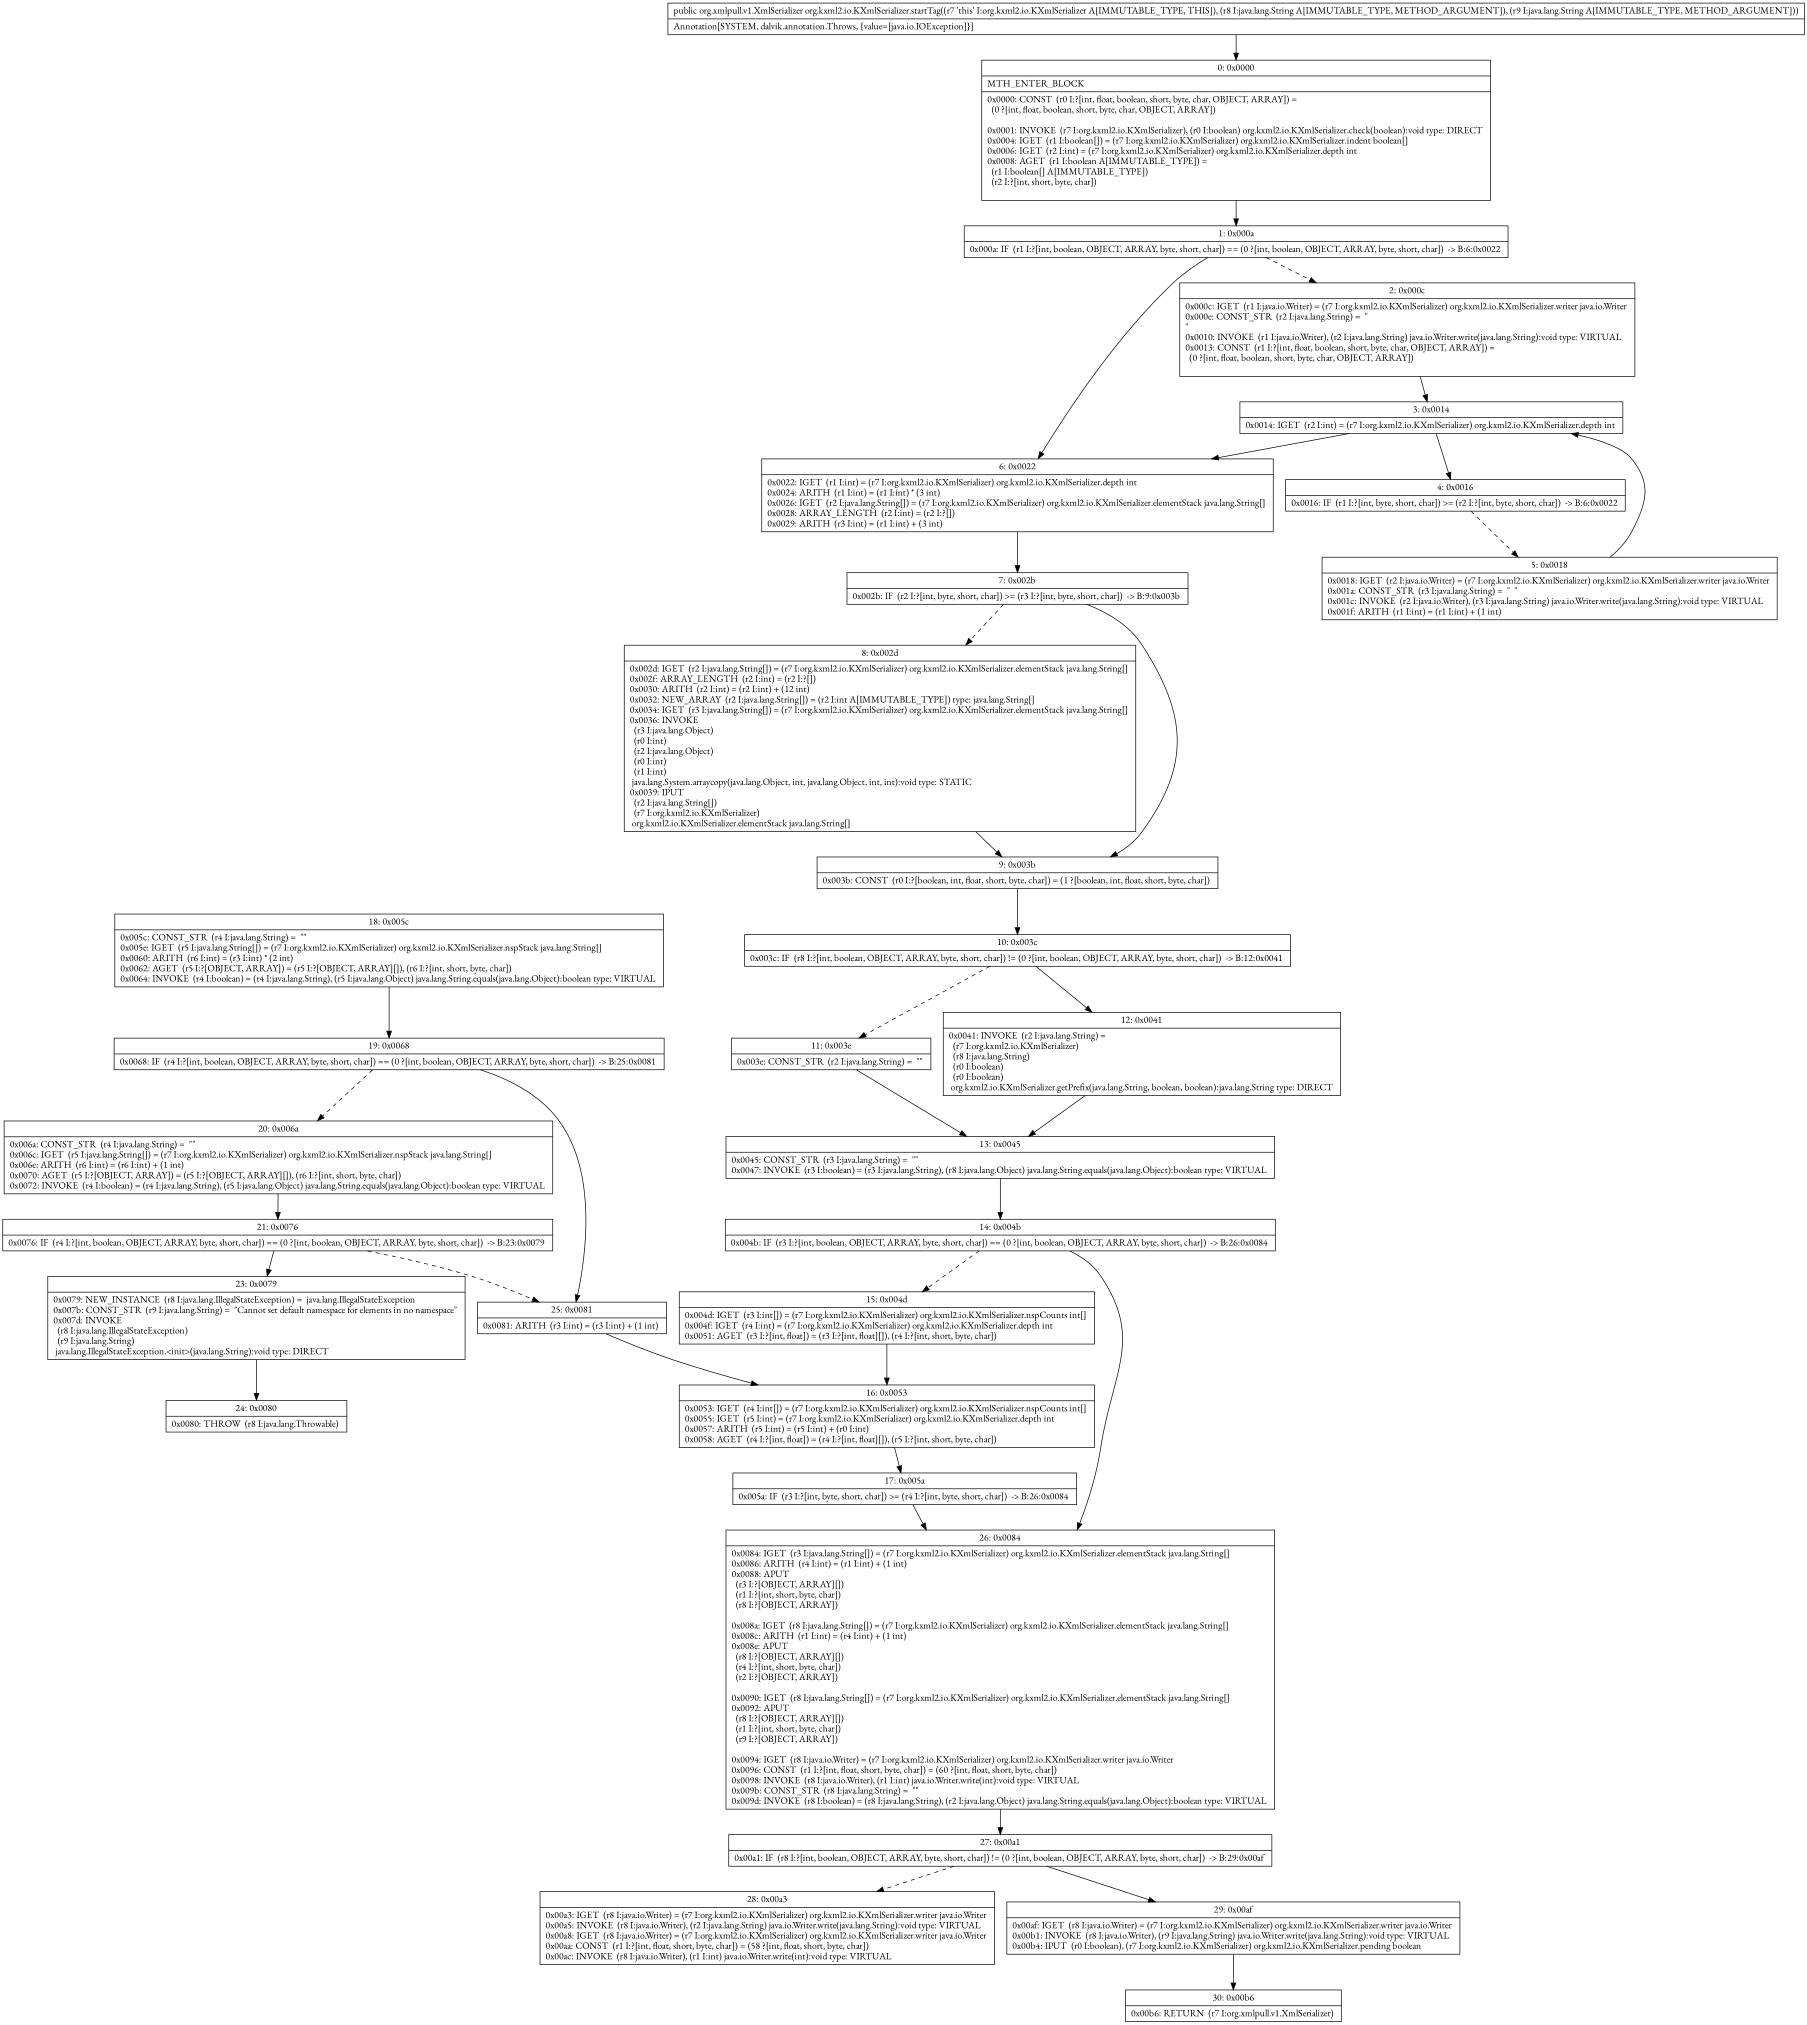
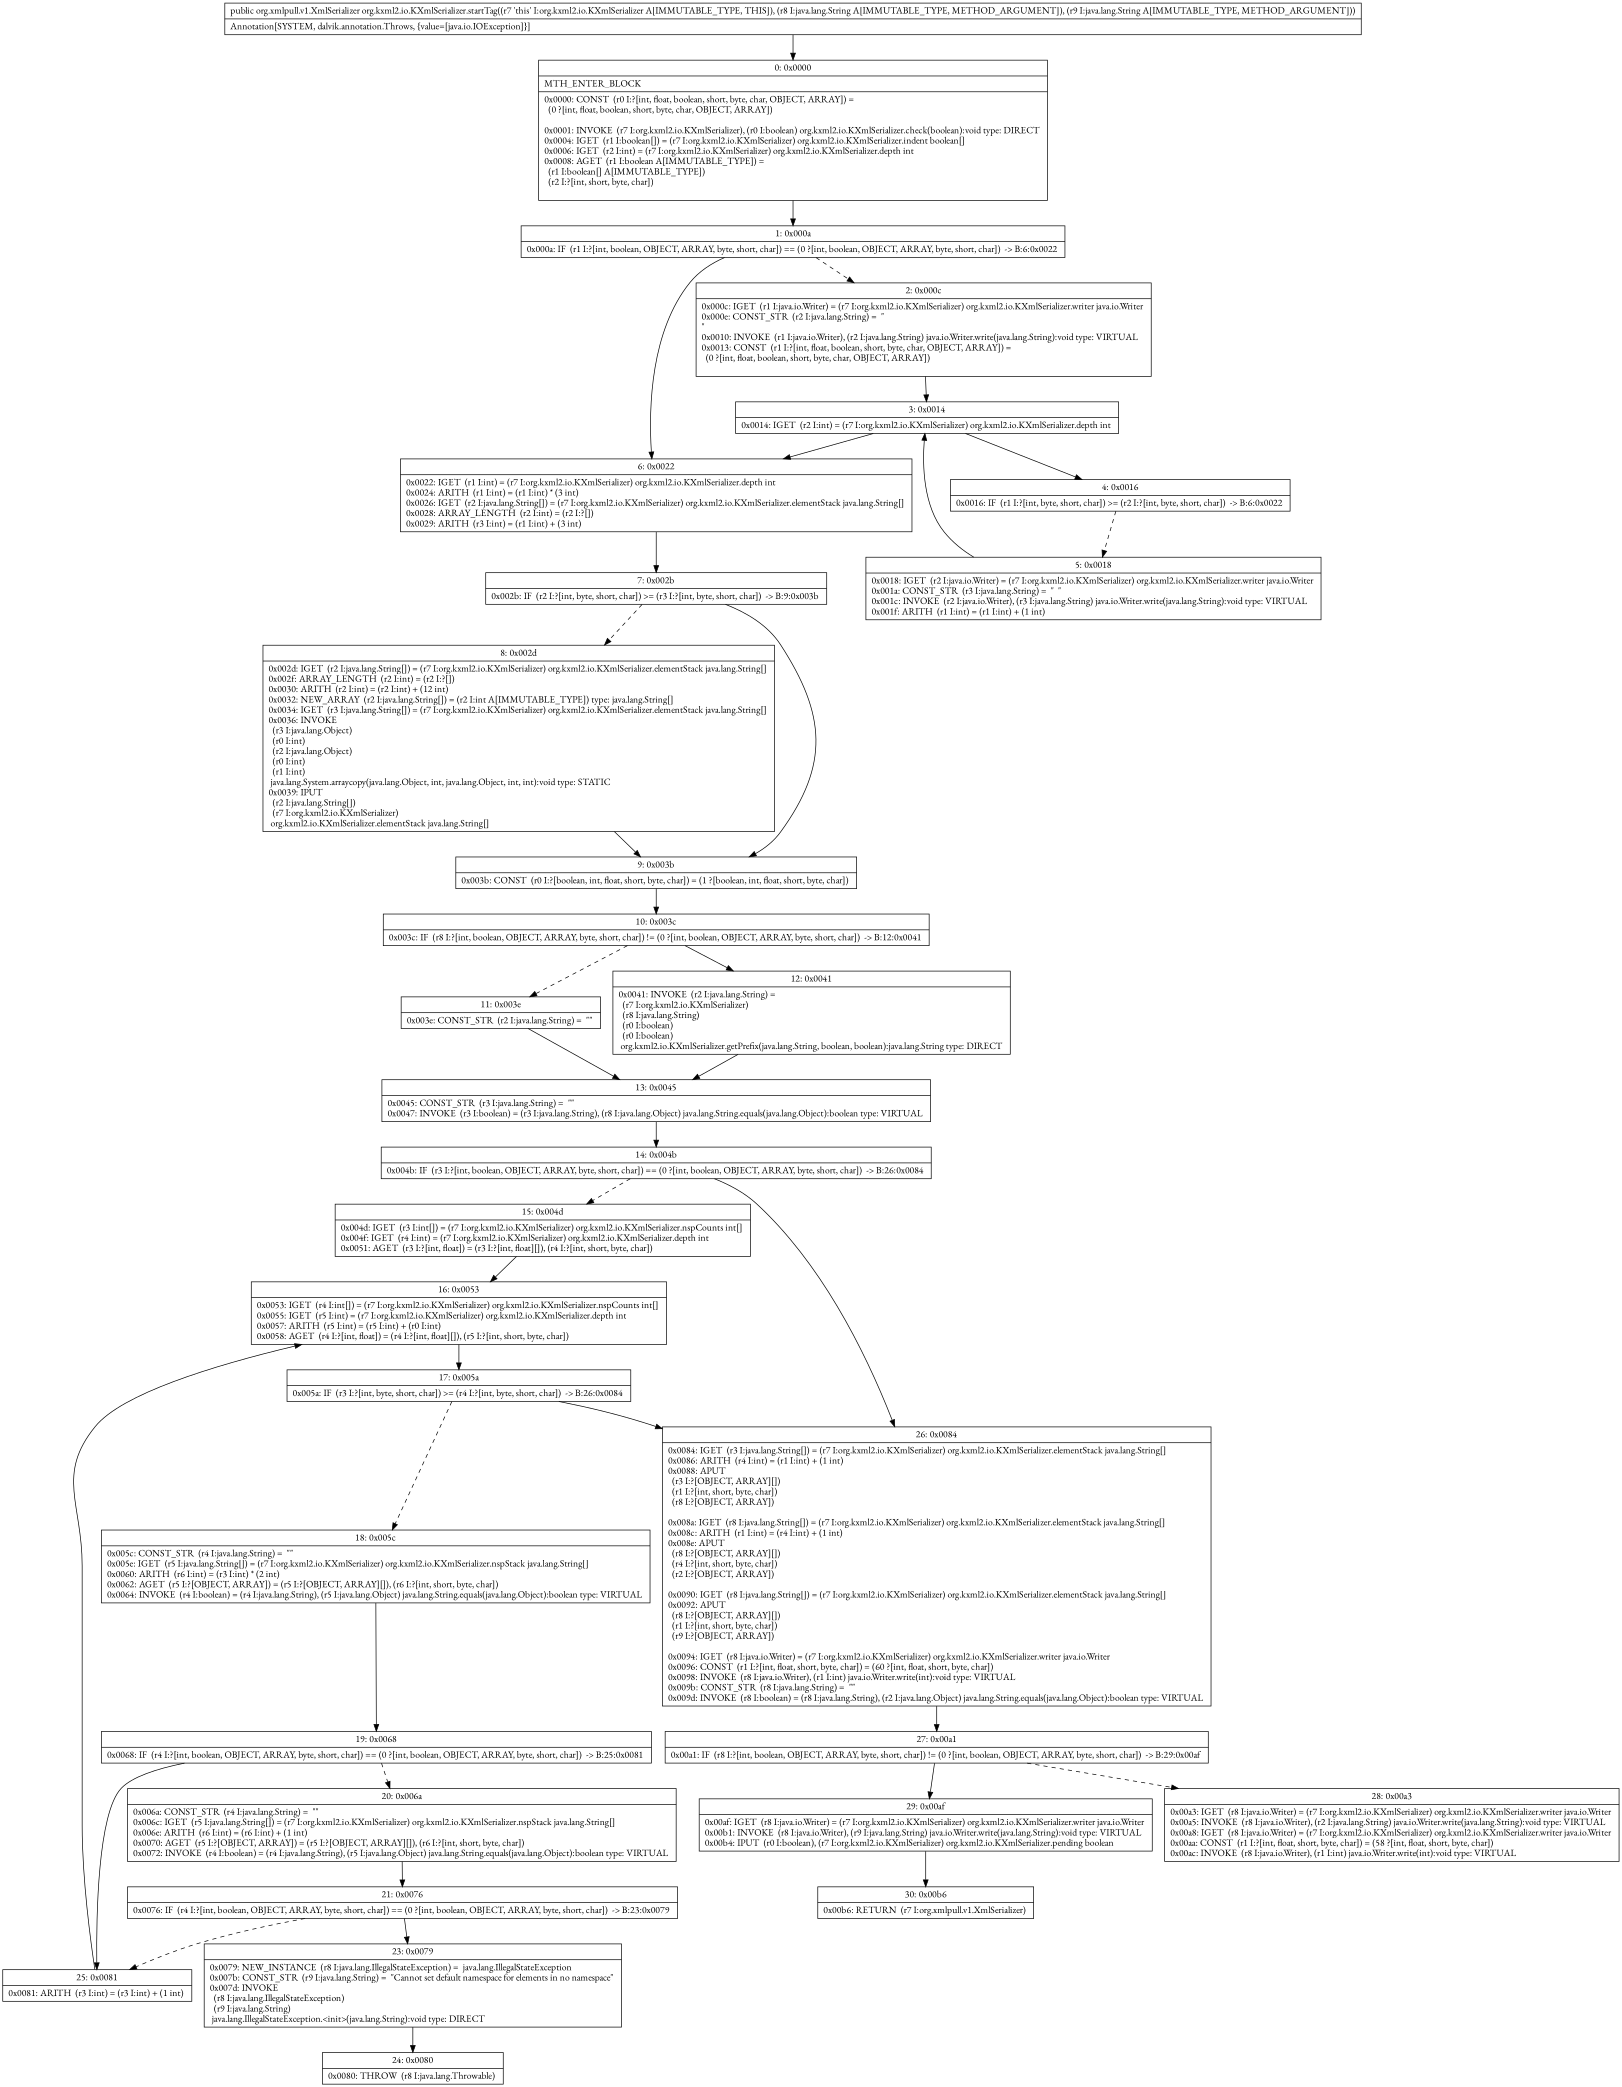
edge "17: 0x005a" -> "18: 0x005c": added
